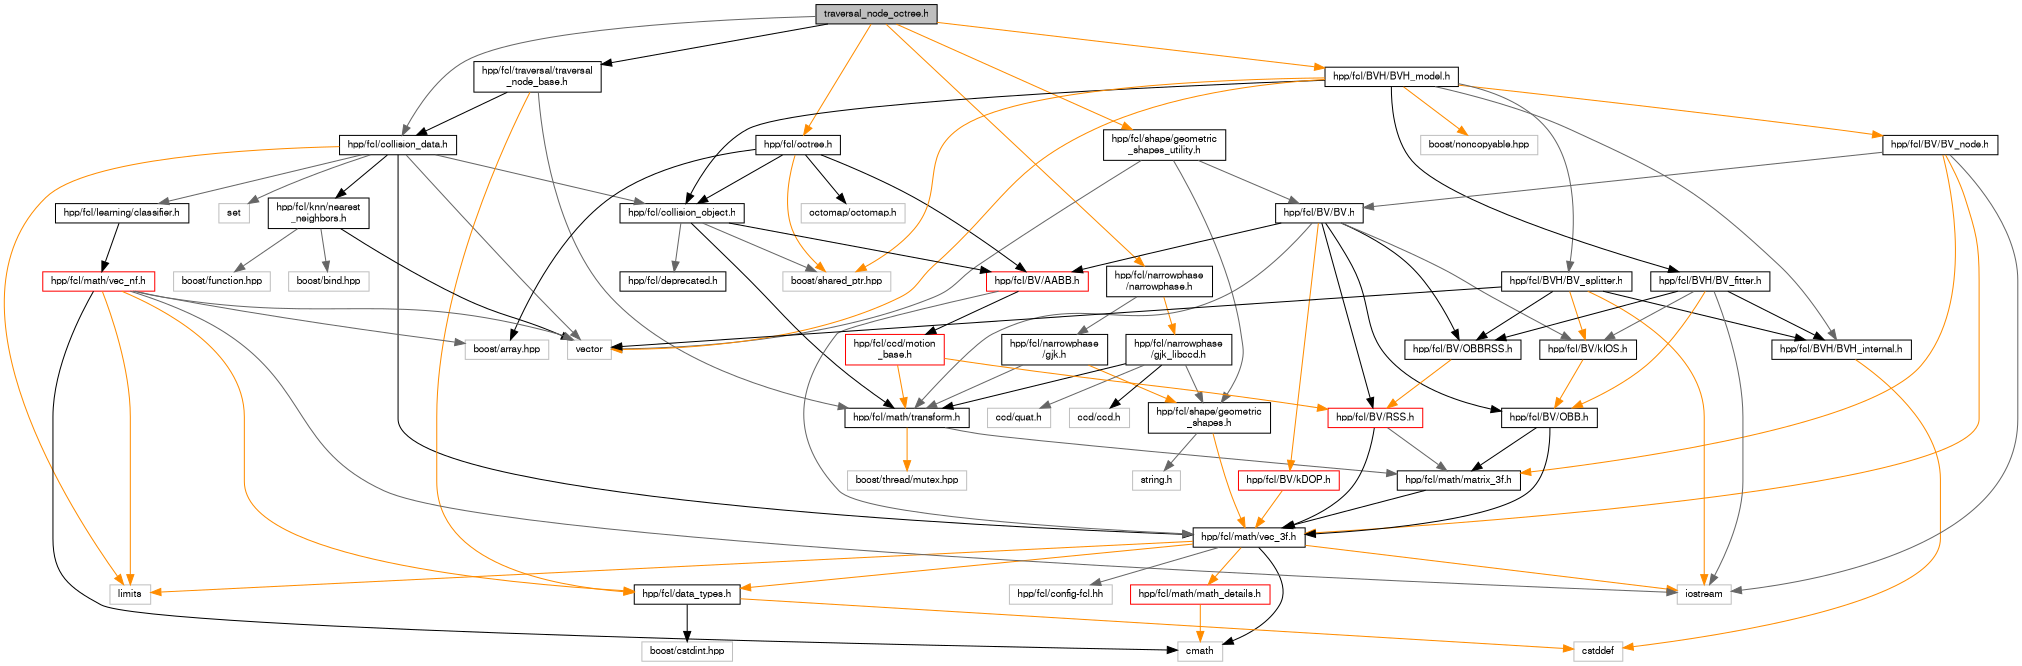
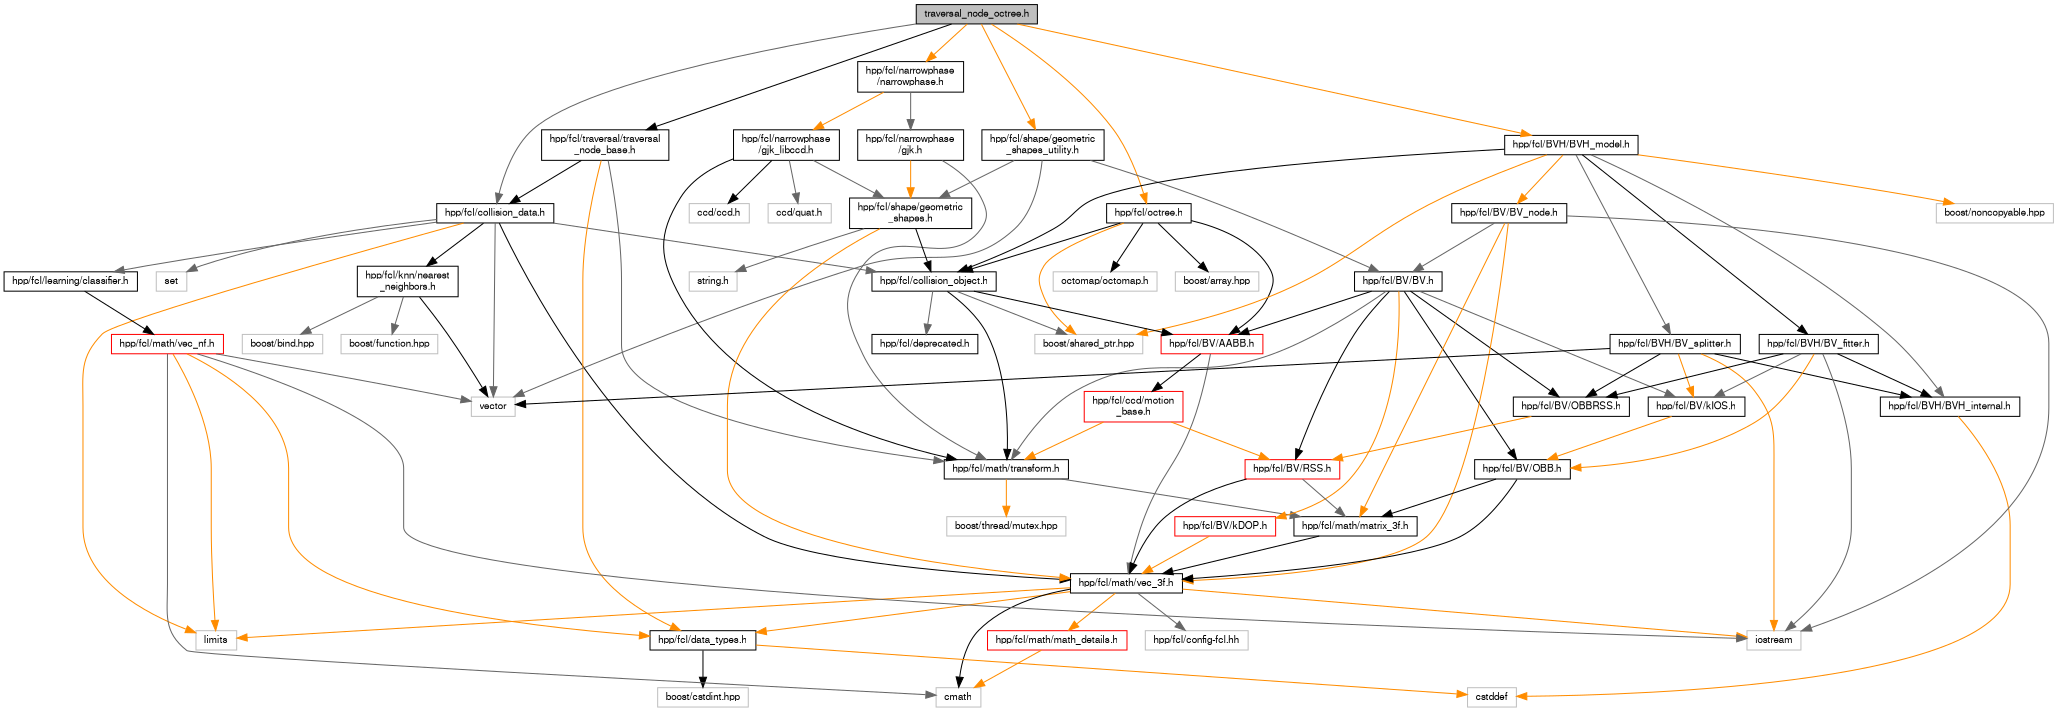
edge "hpp/fcl/BVH/BVH_model.h" -> "vector": removed
edge "hpp/fcl/shape/geometric _shapes.h" -> "hpp/fcl/collision_object.h": added
edge "hpp/fcl/math/vec_nf.h" -> "boost/array.hpp": removed
edge "hpp/fcl/math/vec_nf.h" -> "cmath": color black -> gray40
